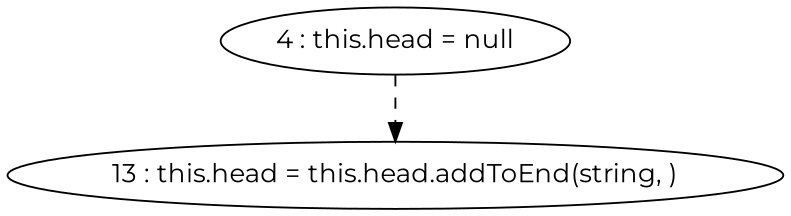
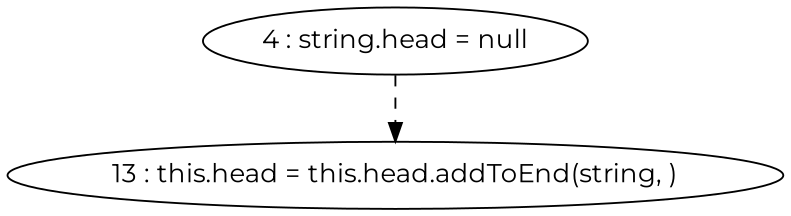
node "4 : this.head = null": label "4 : this.head = null" -> "4 : string.head = null"
